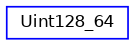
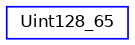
node "Uint128_64": label "Uint128_64" -> "Uint128_65"
